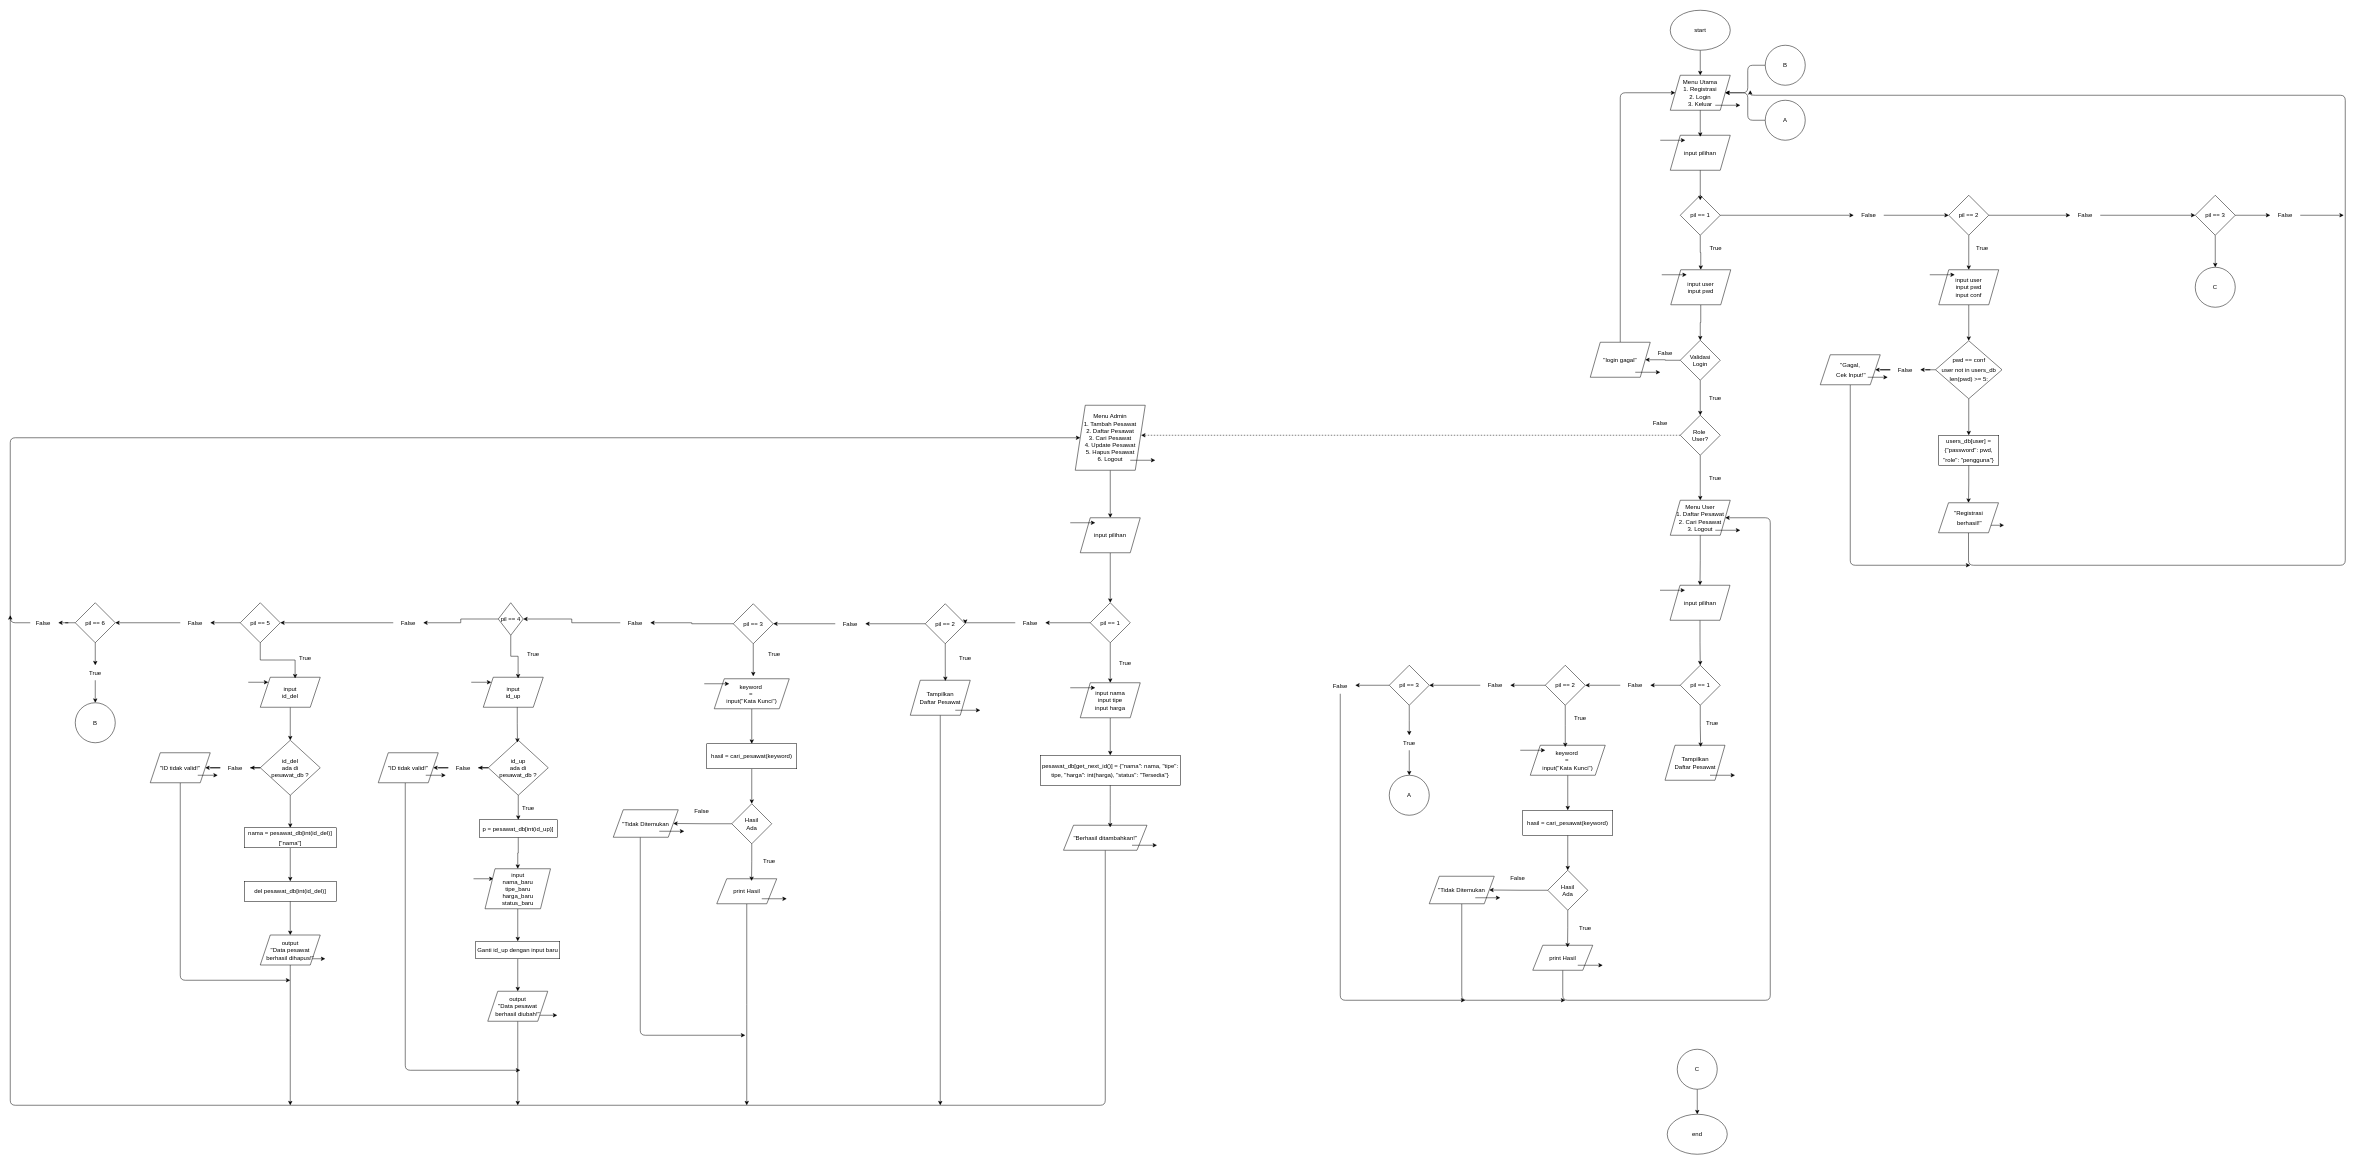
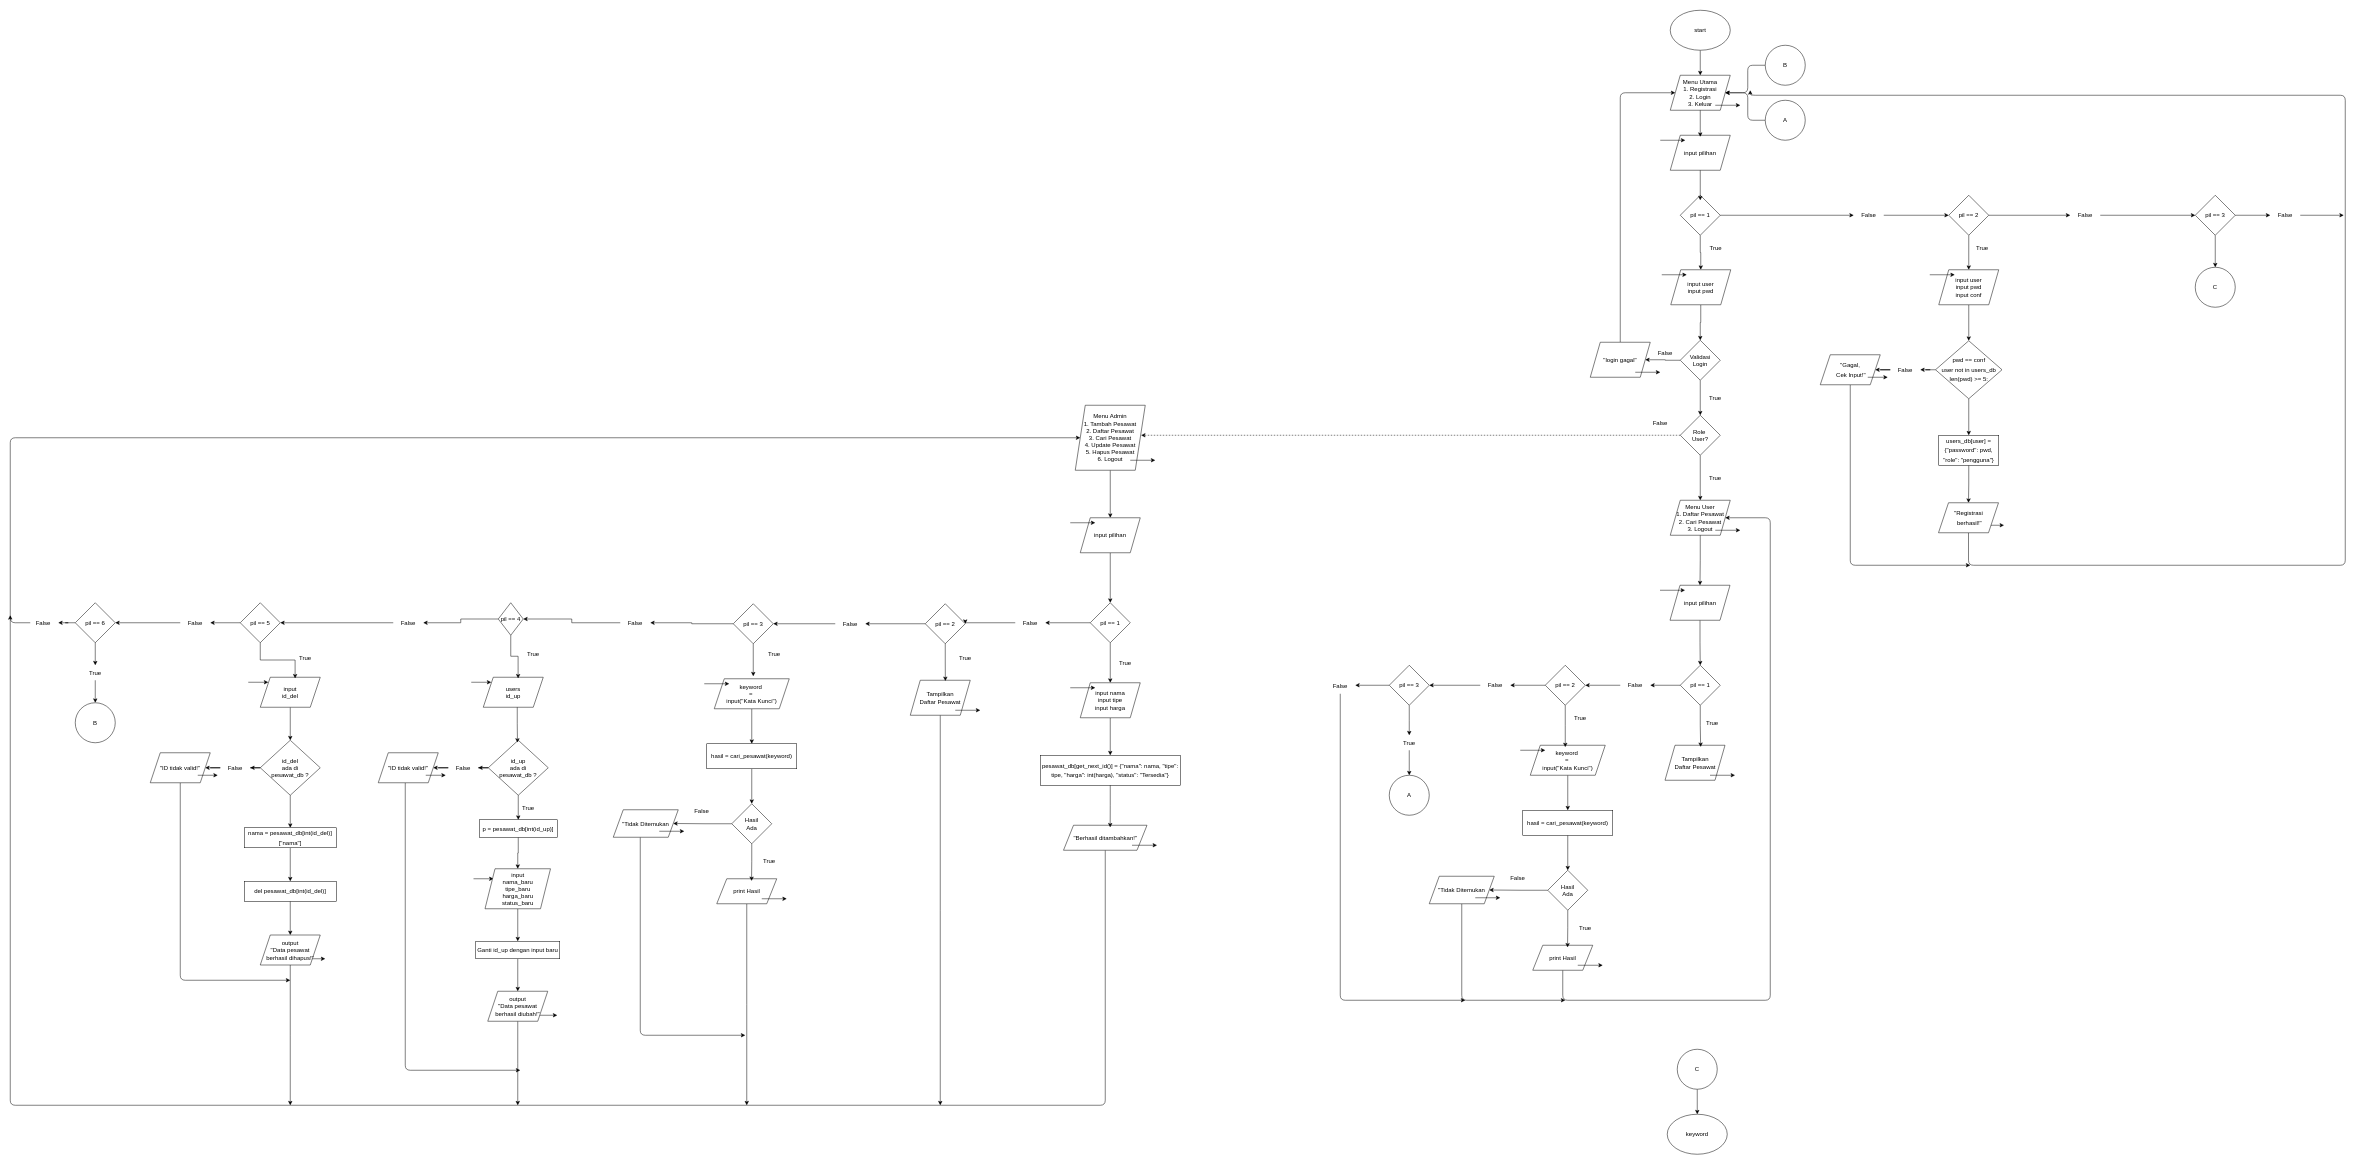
node "input id_up": label "input id_up" -> "users id_up"
node "end": label "end" -> "keyword"
